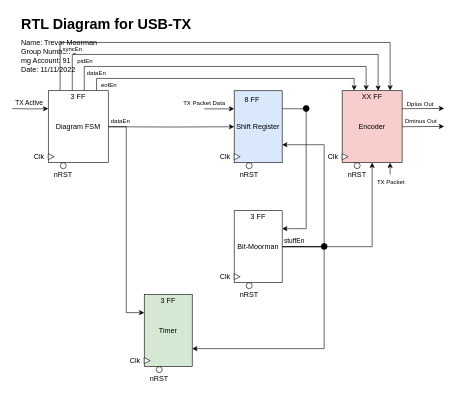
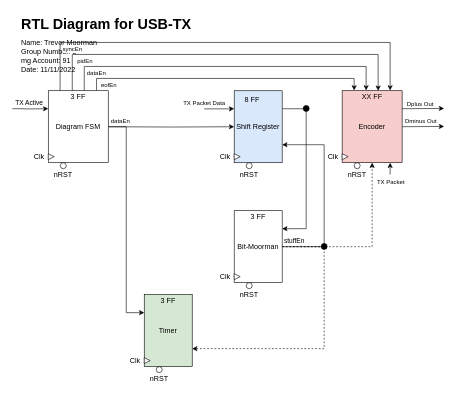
edge "Bit-Moorman" -> "Encoder": style solid -> dashed
edge "Bit-Moorman" -> "Timer": style solid -> dashed
